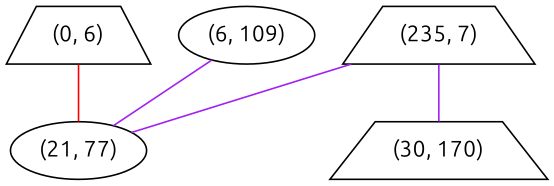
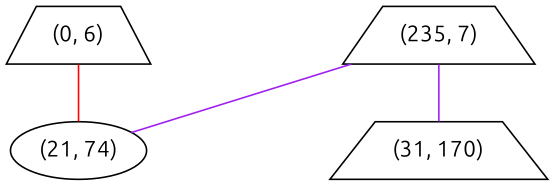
node "(6, 109)": removed
node "(21, 77)": label "(21, 77)" -> "(21, 74)"
node "(30, 170)": label "(30, 170)" -> "(31, 170)"
